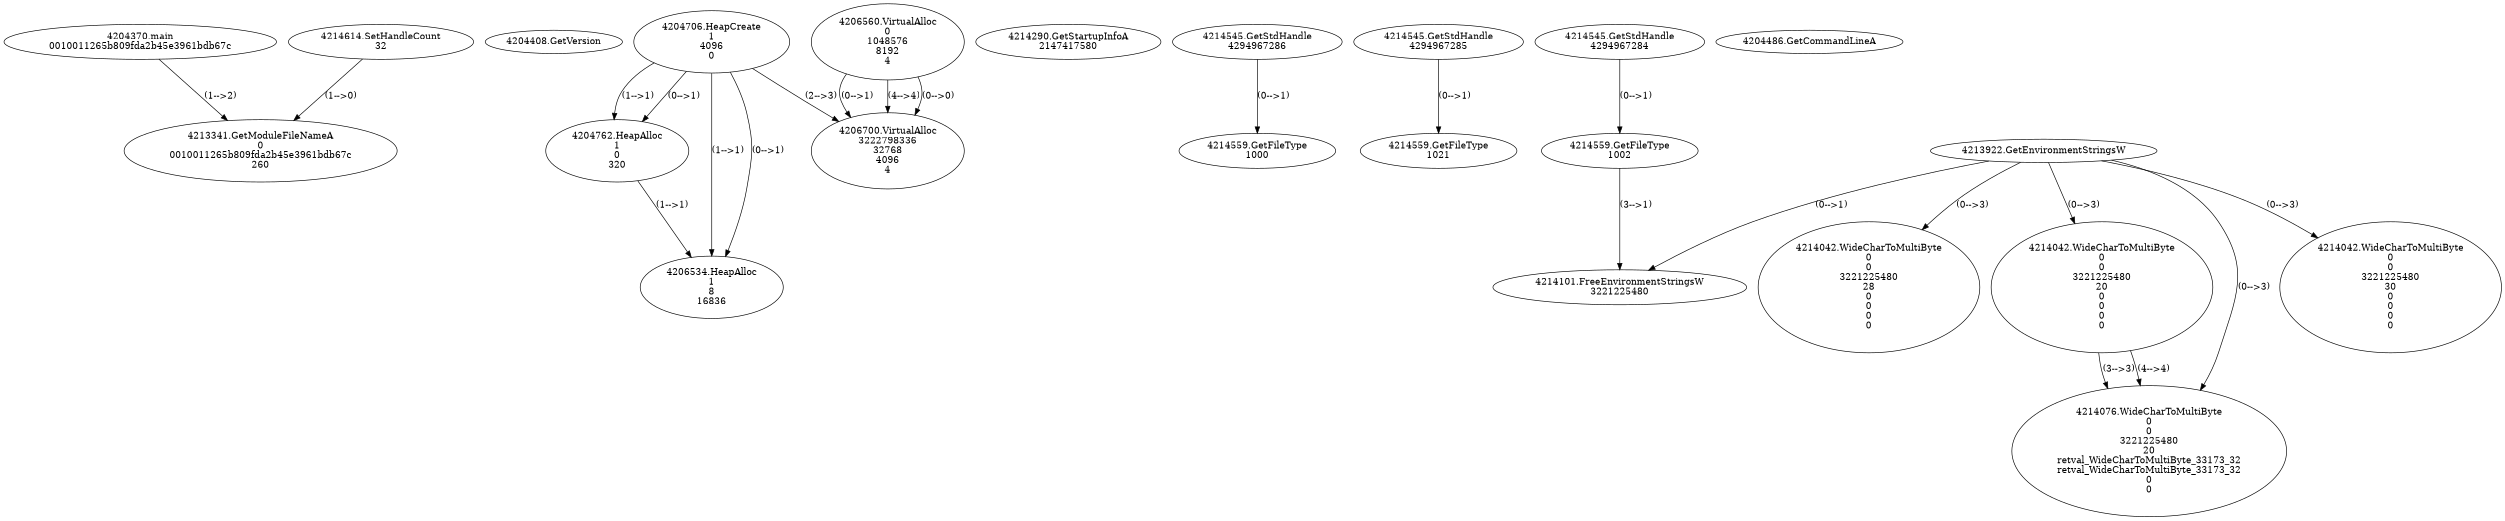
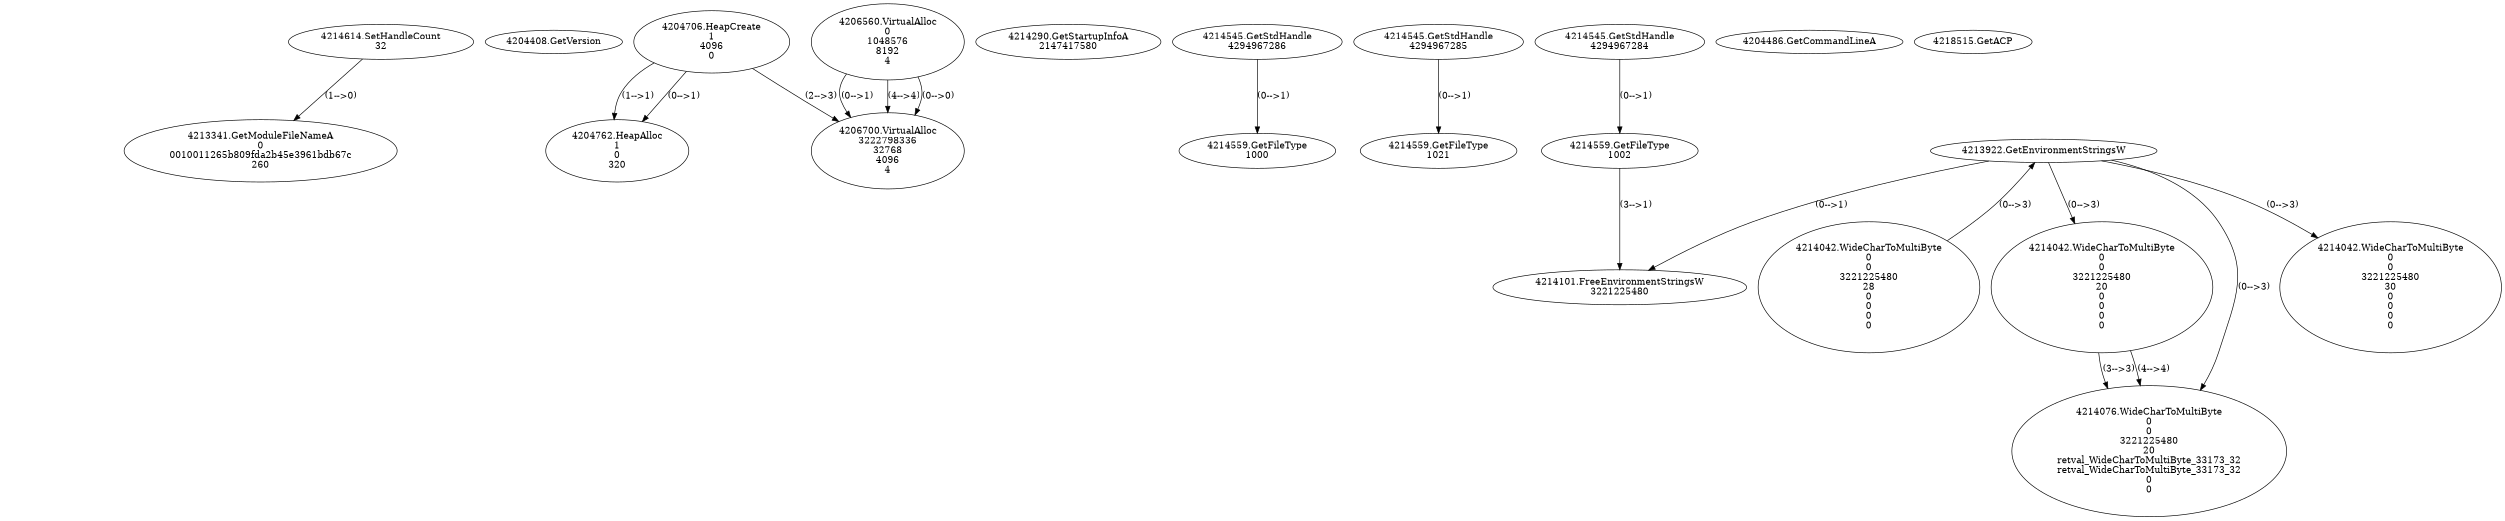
node "4204370.main 0010011265b809fda2b45e3961bdb67c": removed
node "4218515.GetACP": added
edge "4213922.GetEnvironmentStringsW" -> "4214042.WideCharToMultiByte 0 0 3221225480 28 0 0 0 0": reversed
node "4206534.HeapAlloc 1 8 16836": removed
